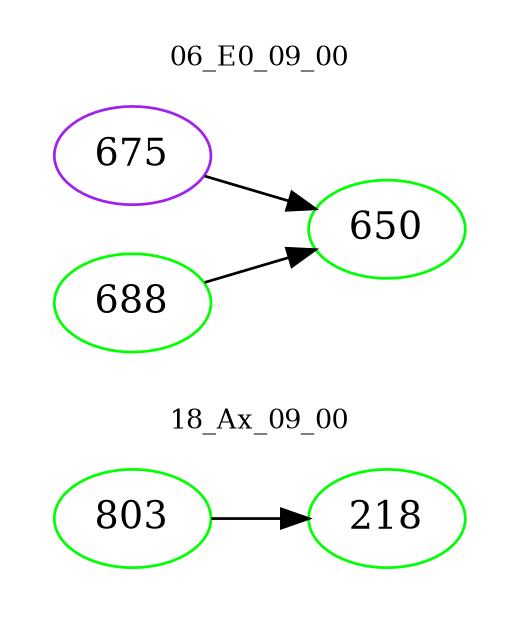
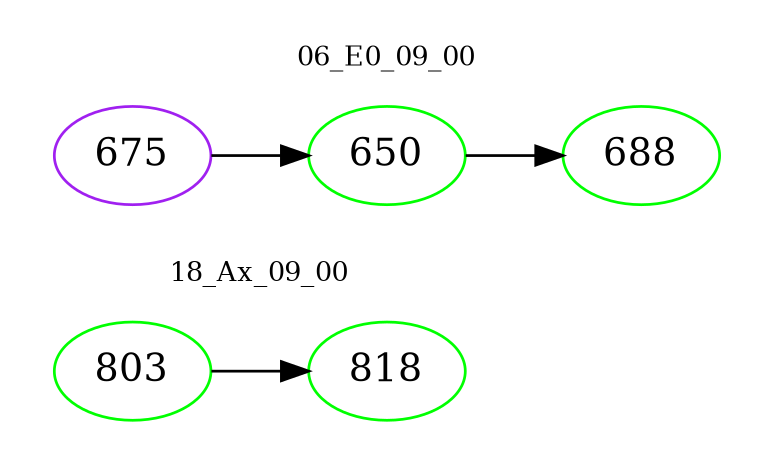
edge "688" -> "650": reversed
node "218": label "218" -> "818"
